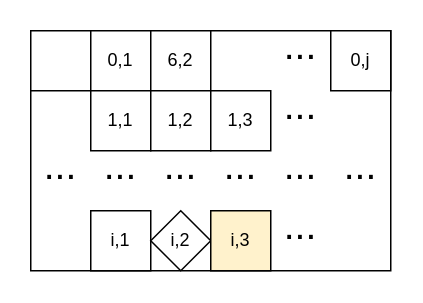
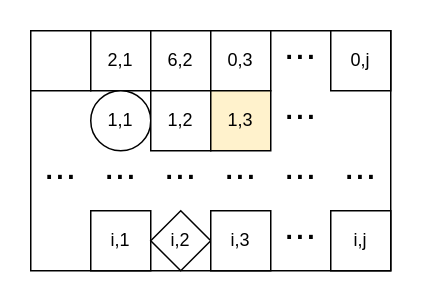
node "0,1": label "0,1" -> "2,1"
node "0,3": added
node "1,1": shape rectangle -> ellipse
node "1,3": fillcolor #ffffff -> #fff2cc
node "i,3": fillcolor #fff2cc -> #ffffff
node "i,j": added
